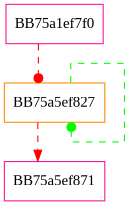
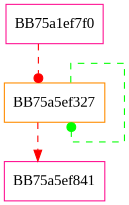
node "BB75a5ef827": label "BB75a5ef827" -> "BB75a5ef327"
node "BB75a5ef871": label "BB75a5ef871" -> "BB75a5ef841"
